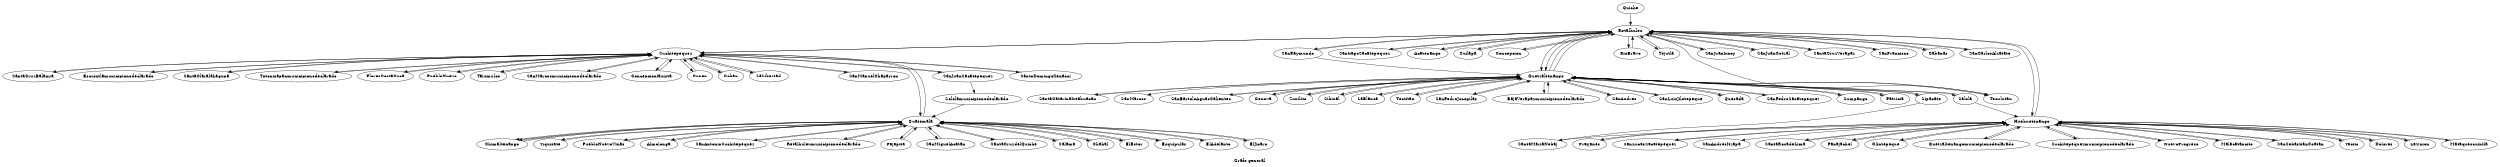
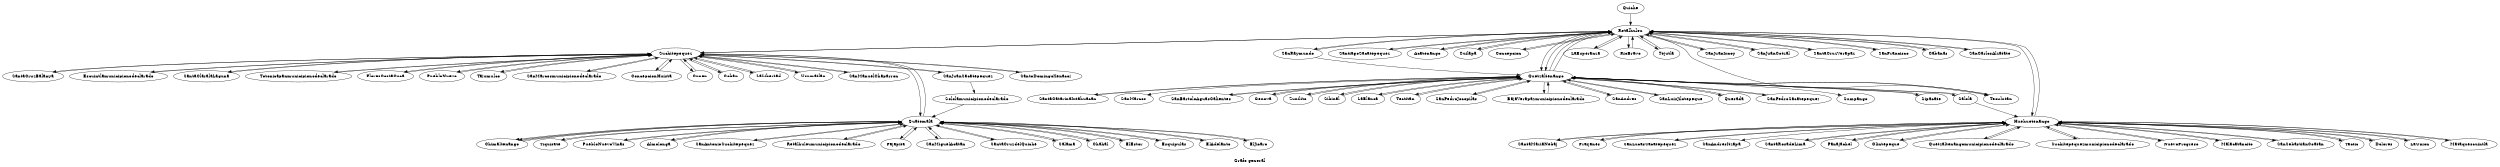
node "LaEsperanza": added
node "Usumatlan": added
edge "Sumpango" -> "Quetzaltenango": removed
node "Patzicia": removed
edge "Sipacate" -> "SantaMariaNebaj": now "Huehuetenango" -> "SantaMariaNebaj"
